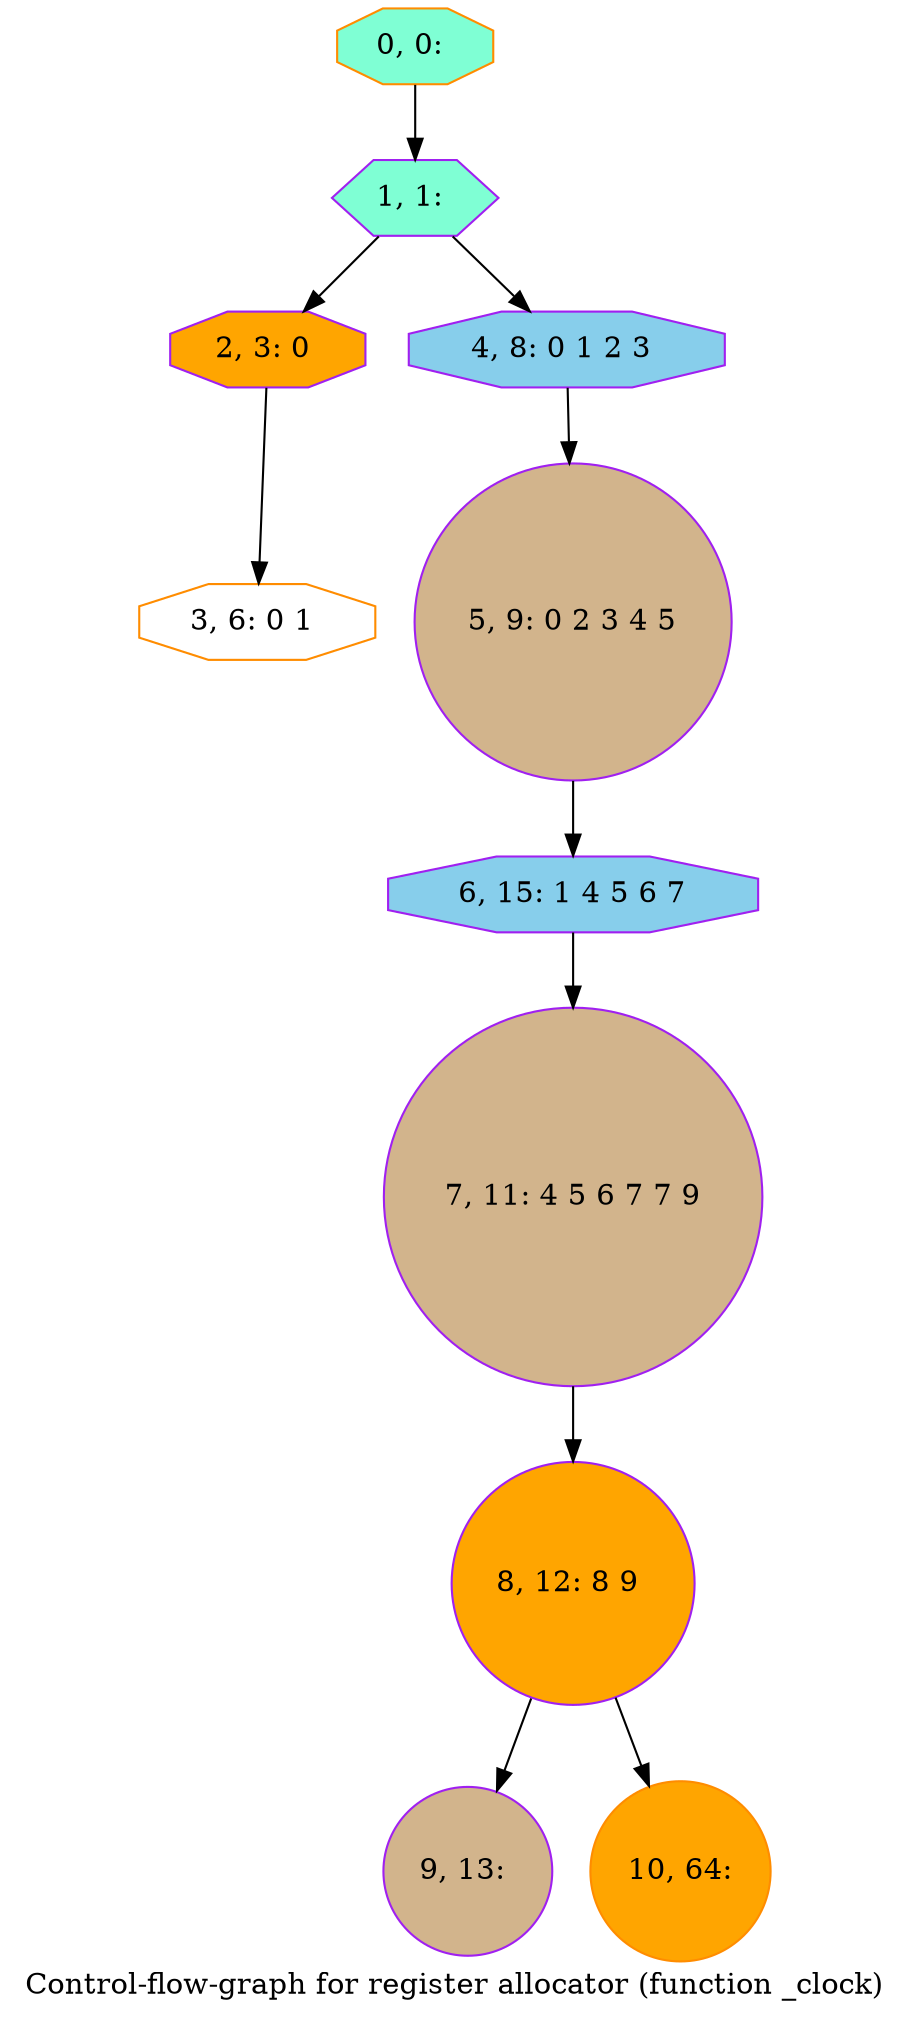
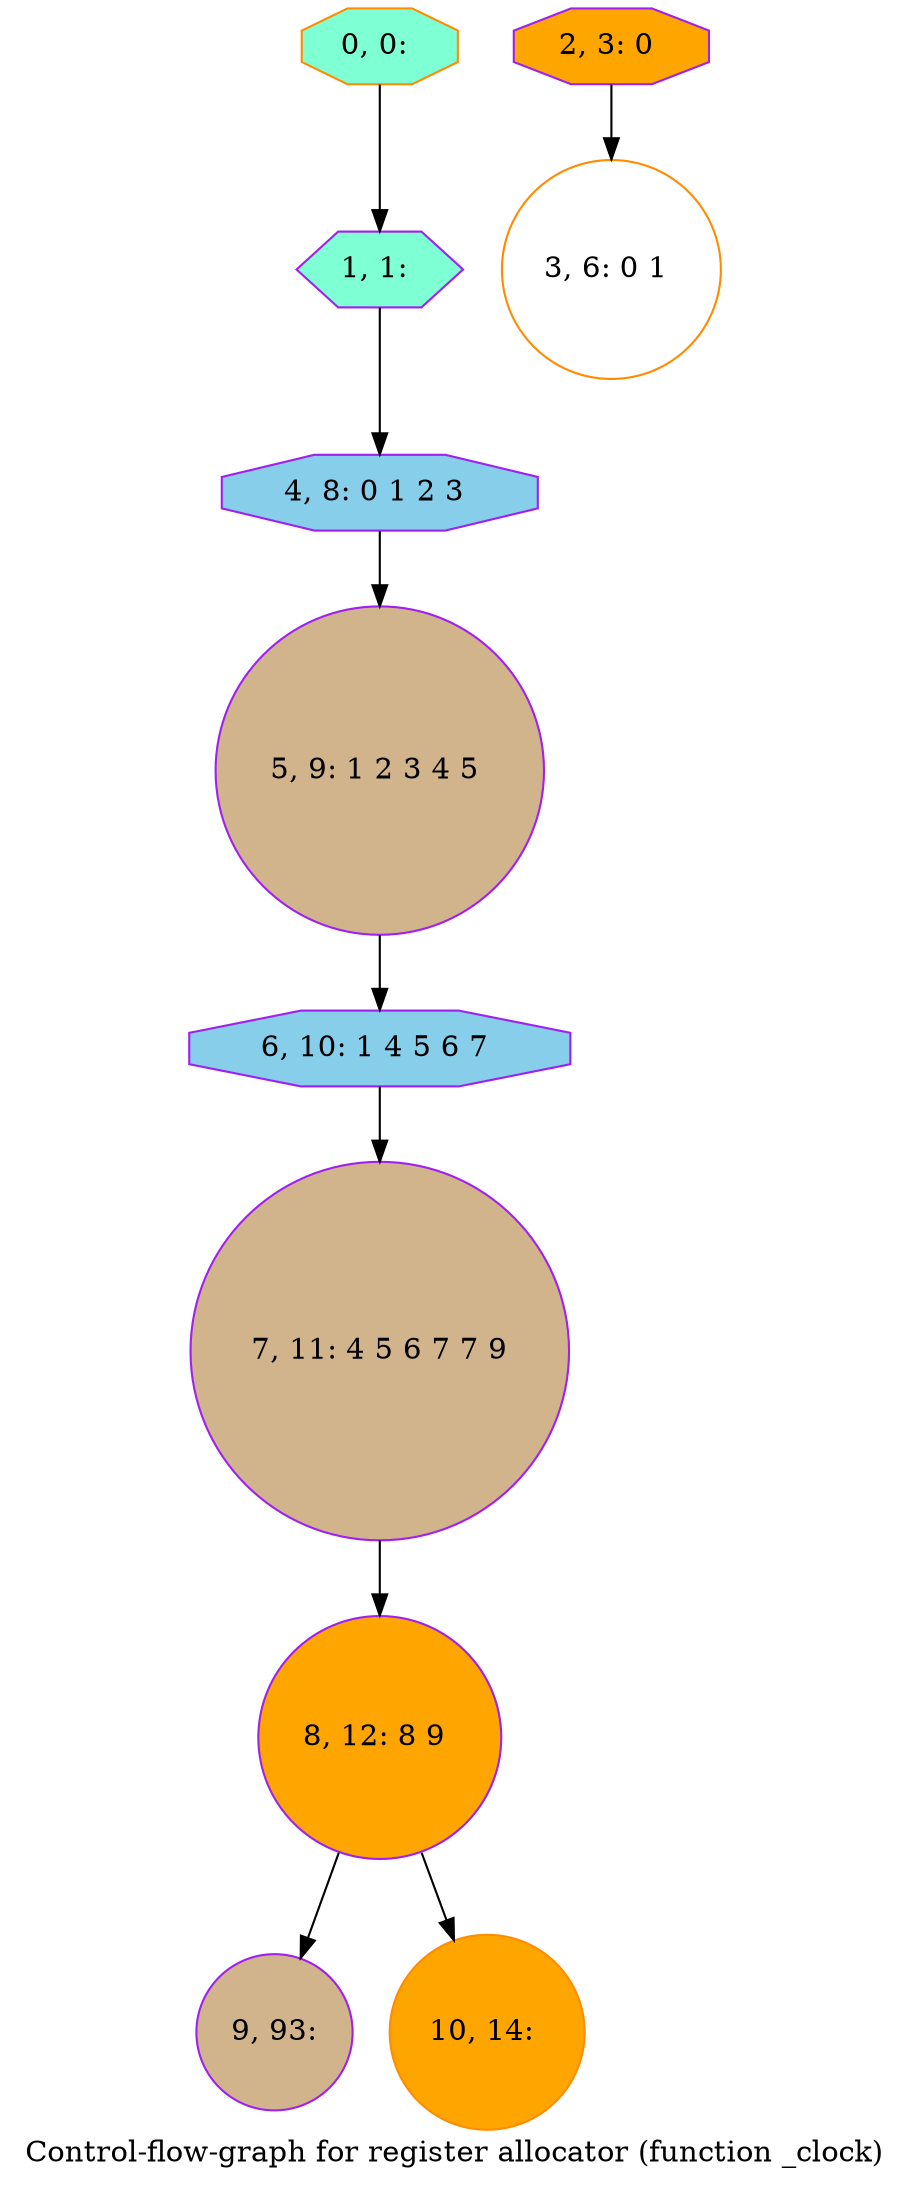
edge "1, 1:" -> "2, 3: 0": removed
node "3, 6: 0 1": shape octagon -> circle
node "5, 9: 0 2 3 4 5": label "5, 9: 0 2 3 4 5" -> "5, 9: 1 2 3 4 5"
node "6, 15: 1 4 5 6 7": label "6, 15: 1 4 5 6 7" -> "6, 10: 1 4 5 6 7"
node "9, 13:": label "9, 13:" -> "9, 93:"
node "10, 64:": label "10, 64:" -> "10, 14:"
